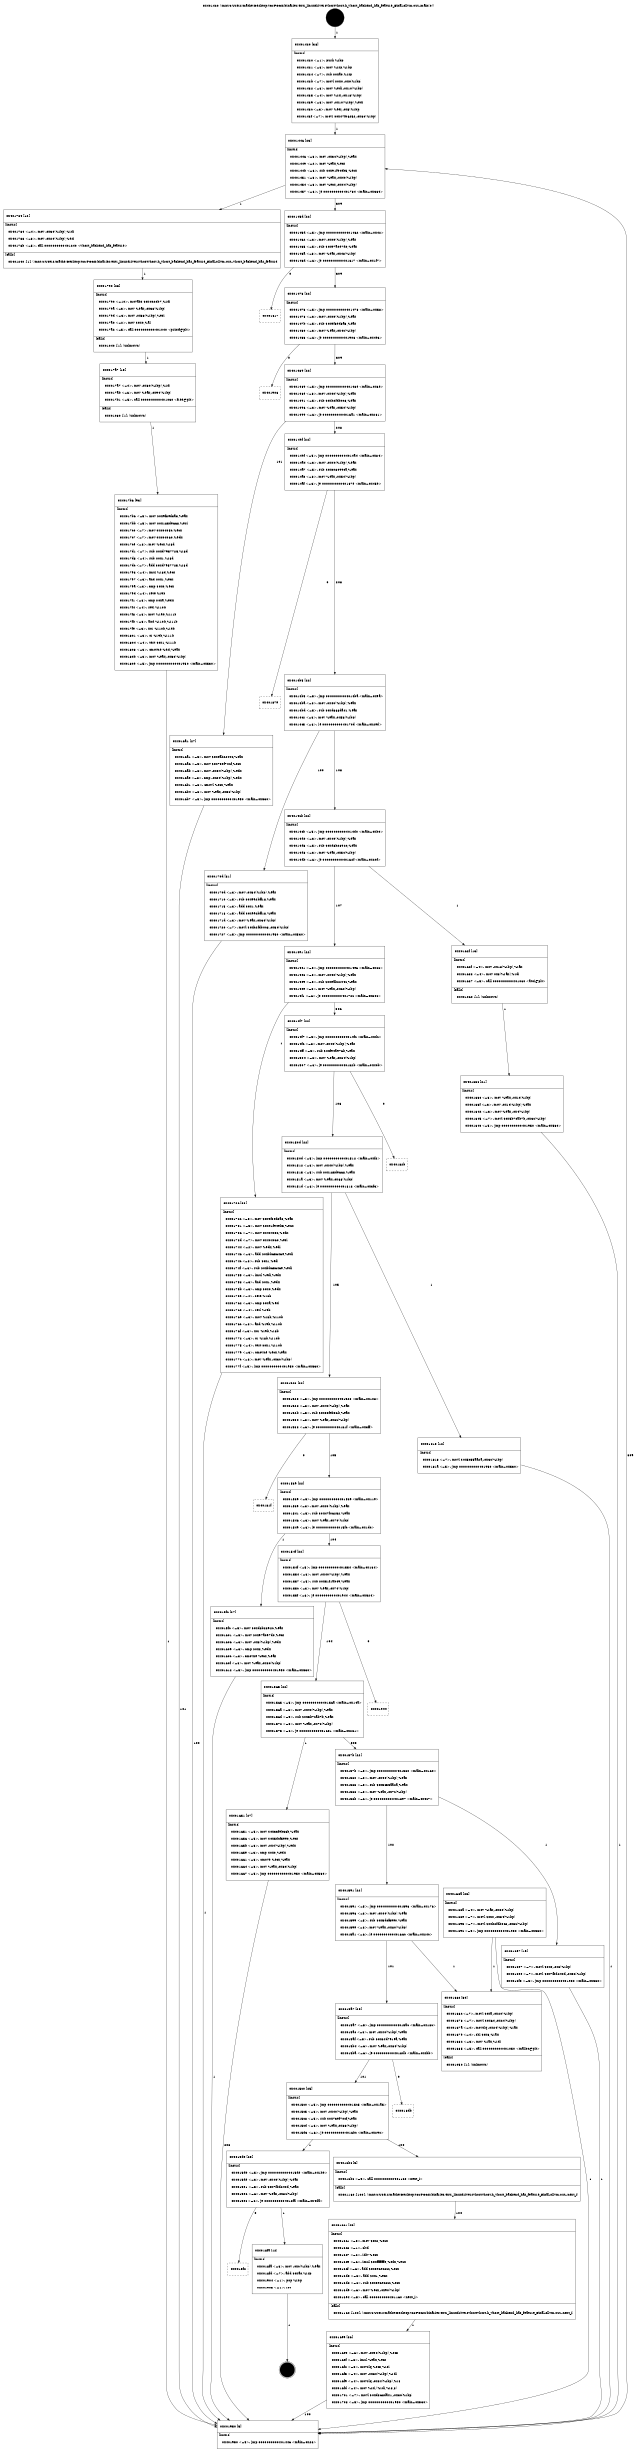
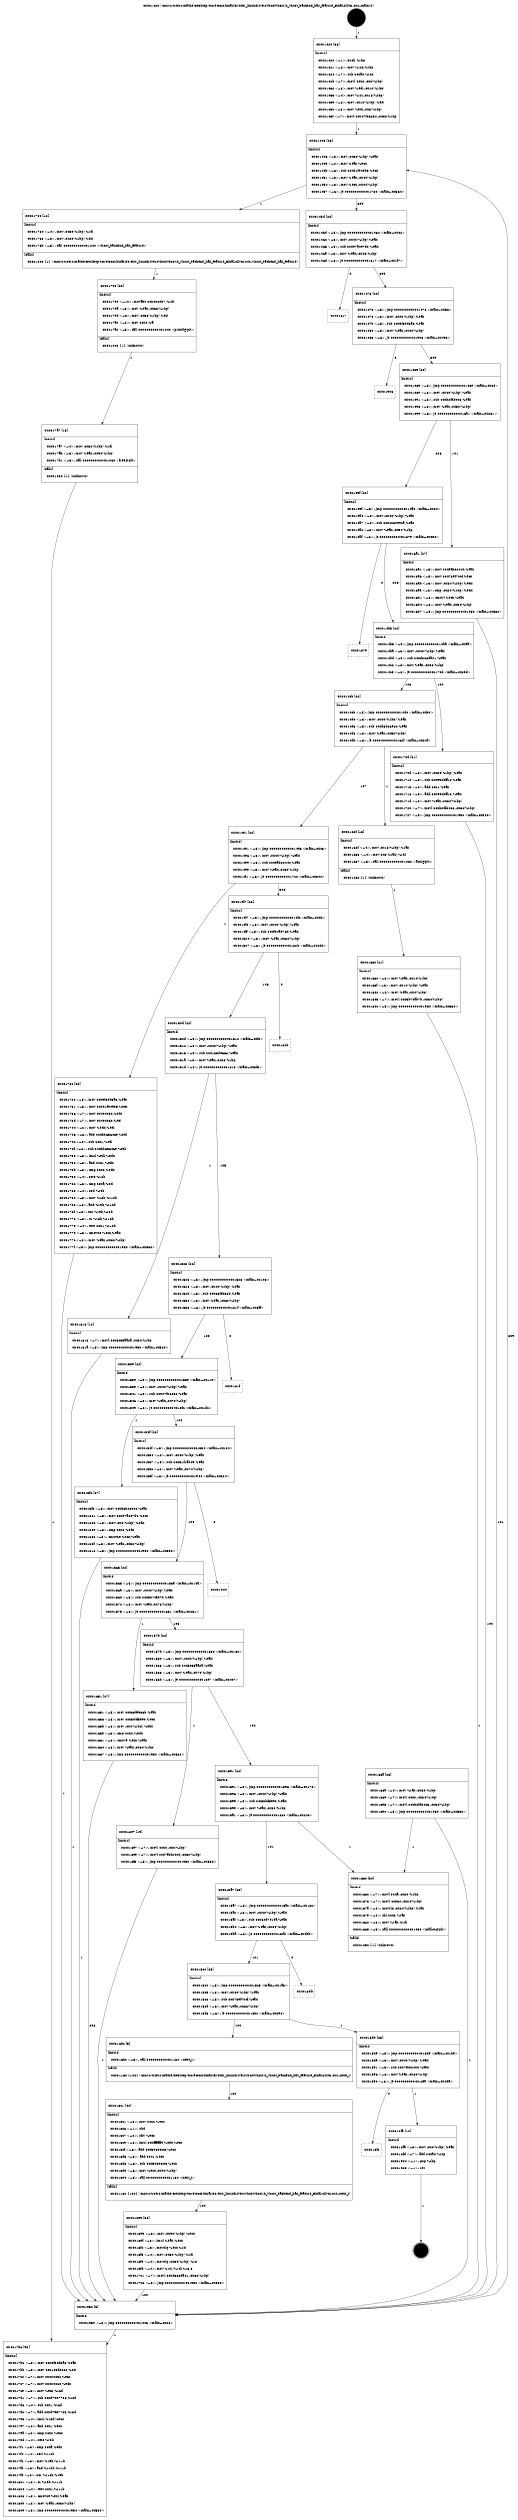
edge "0x4017b6 [93]" -> "0x401950 [5]": reversed
edge "0x401565 [22]" -> "0x40157b [22]": label " 303" -> " 103"
edge "0x4016c1 [40]" -> "0x4016e9 [36]": label " 1" -> " 100"
